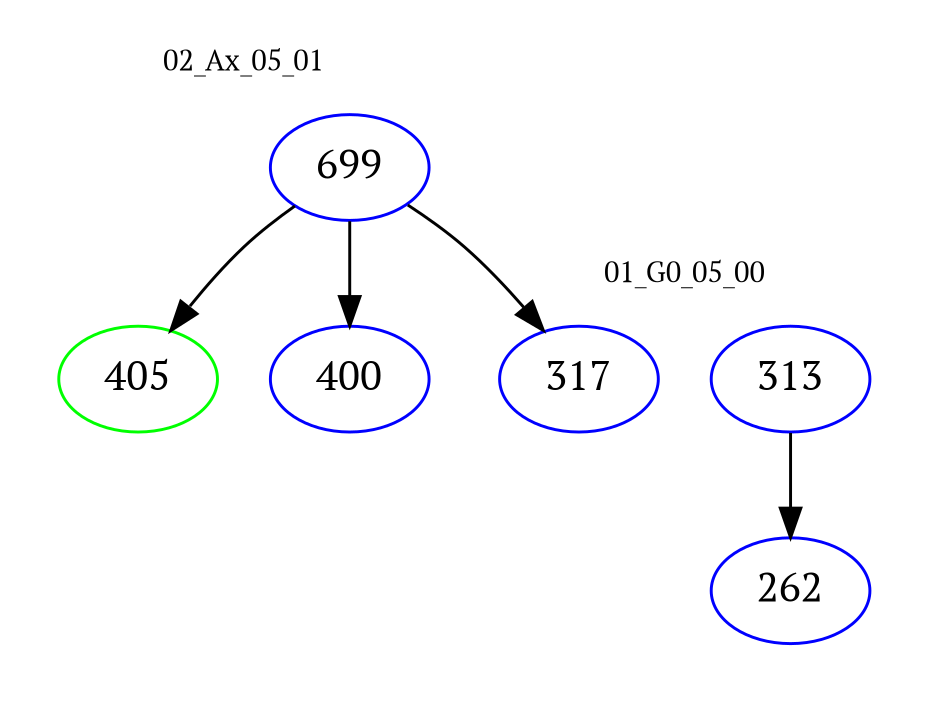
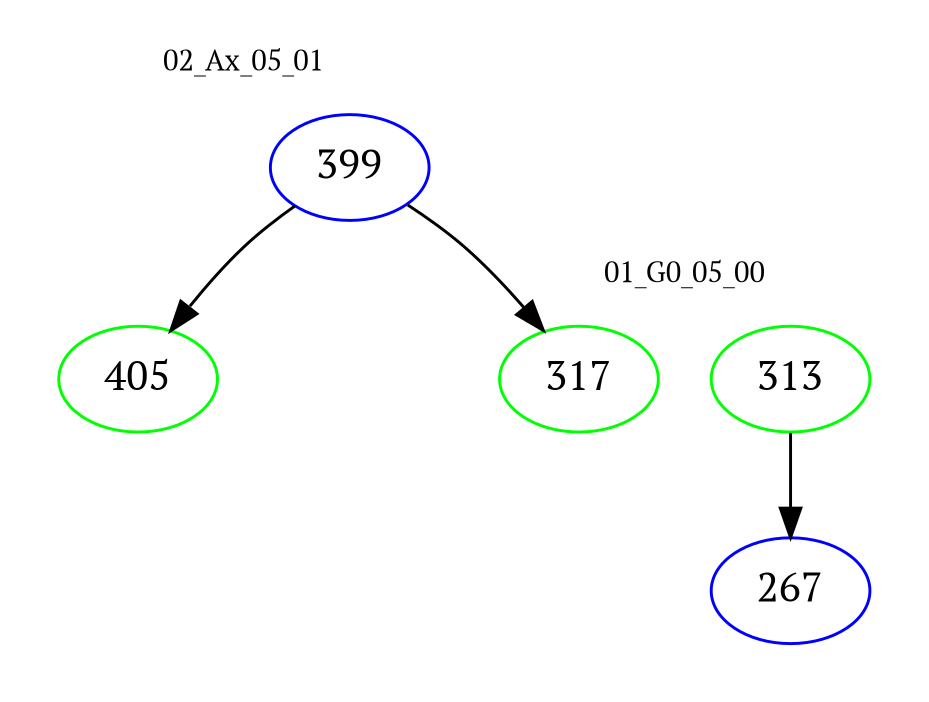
node "699": label "699" -> "399"
node "400": removed
node "317": color blue -> green
node "313": color blue -> green
node "262": label "262" -> "267"
